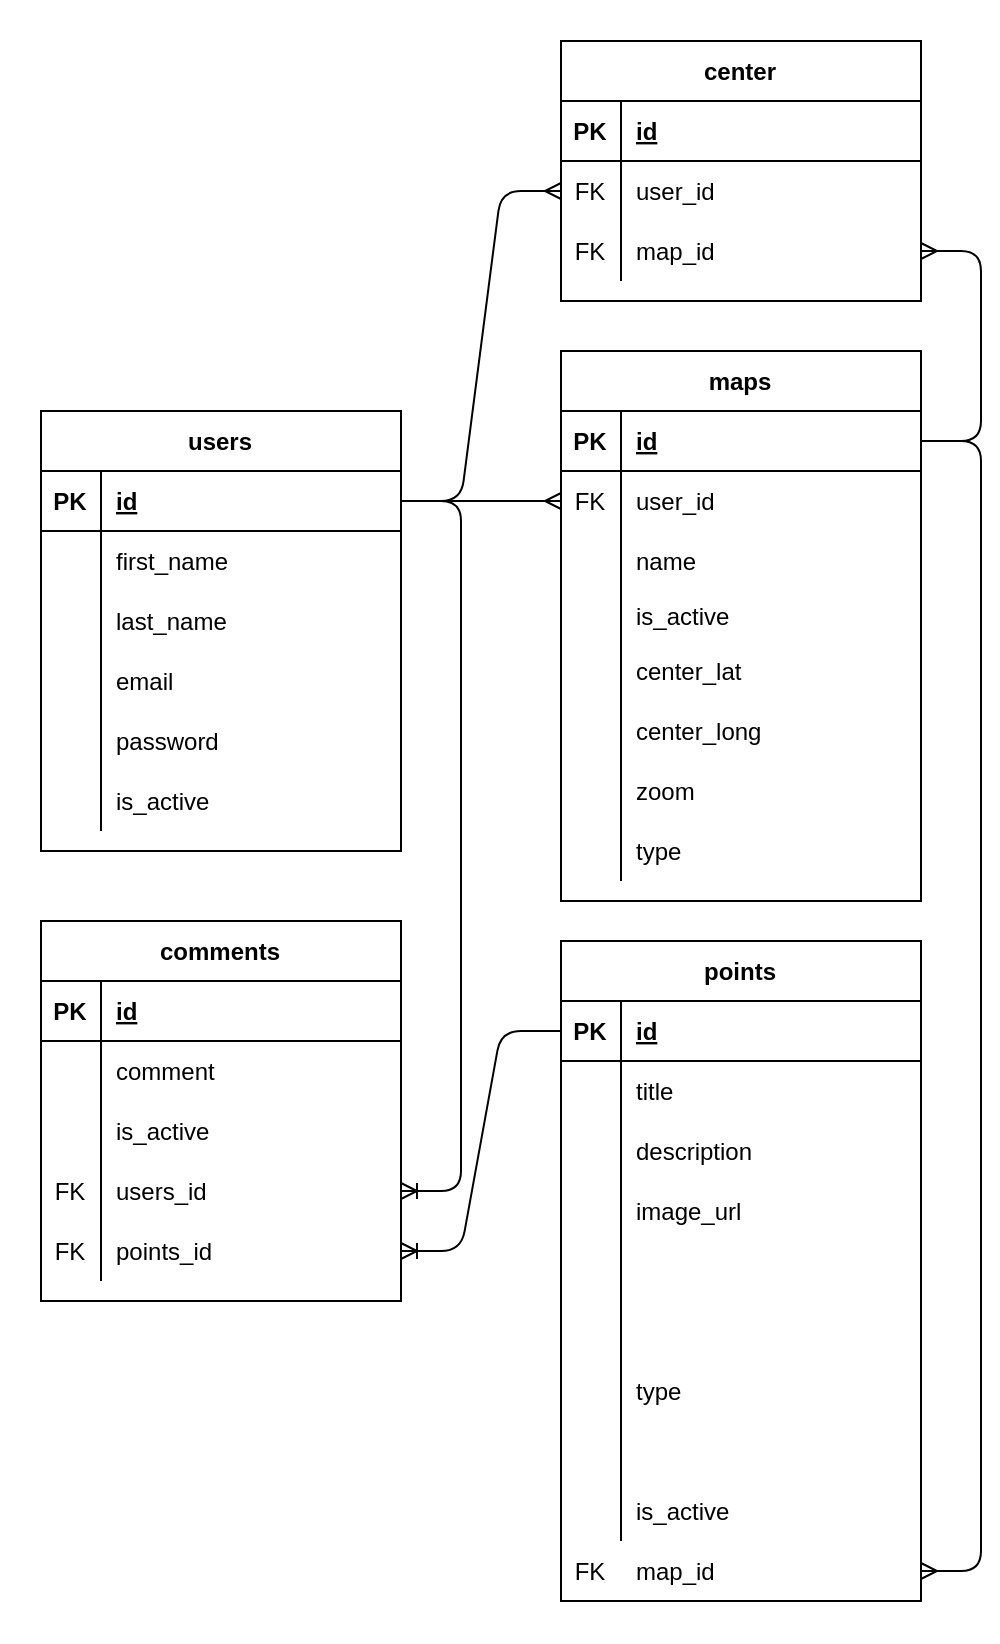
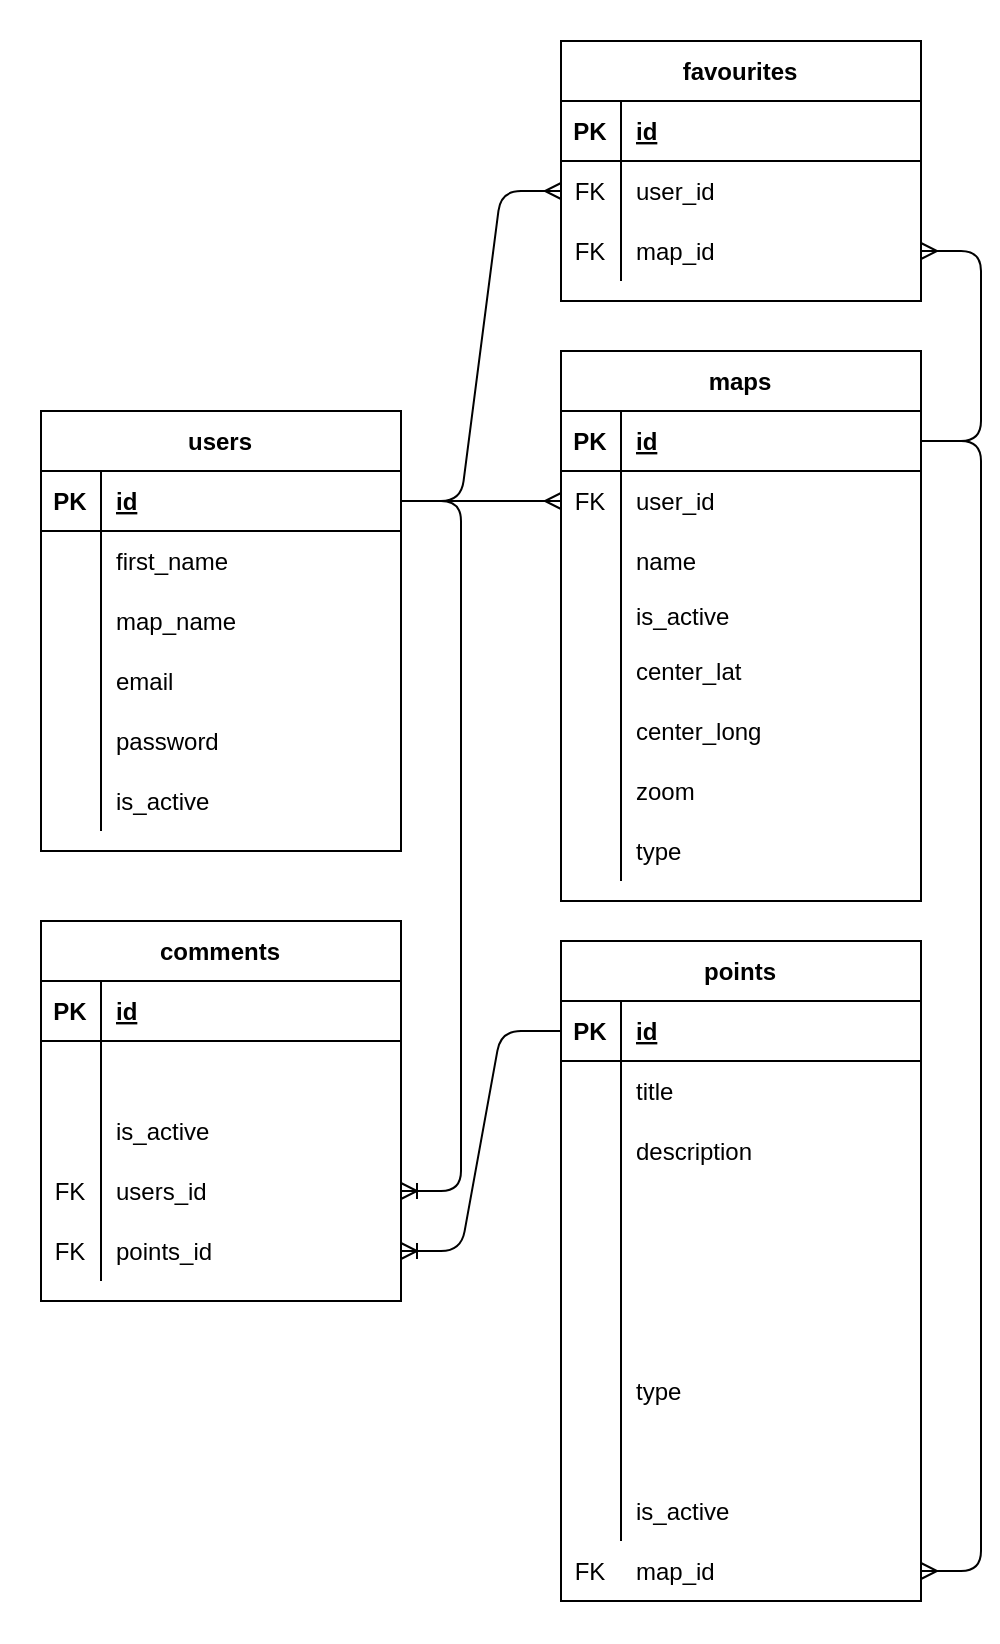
node "center": label "center" -> "favourites"
node "last_name": label "last_name" -> "map_name"
node "comment": removed
node "image_url": removed
